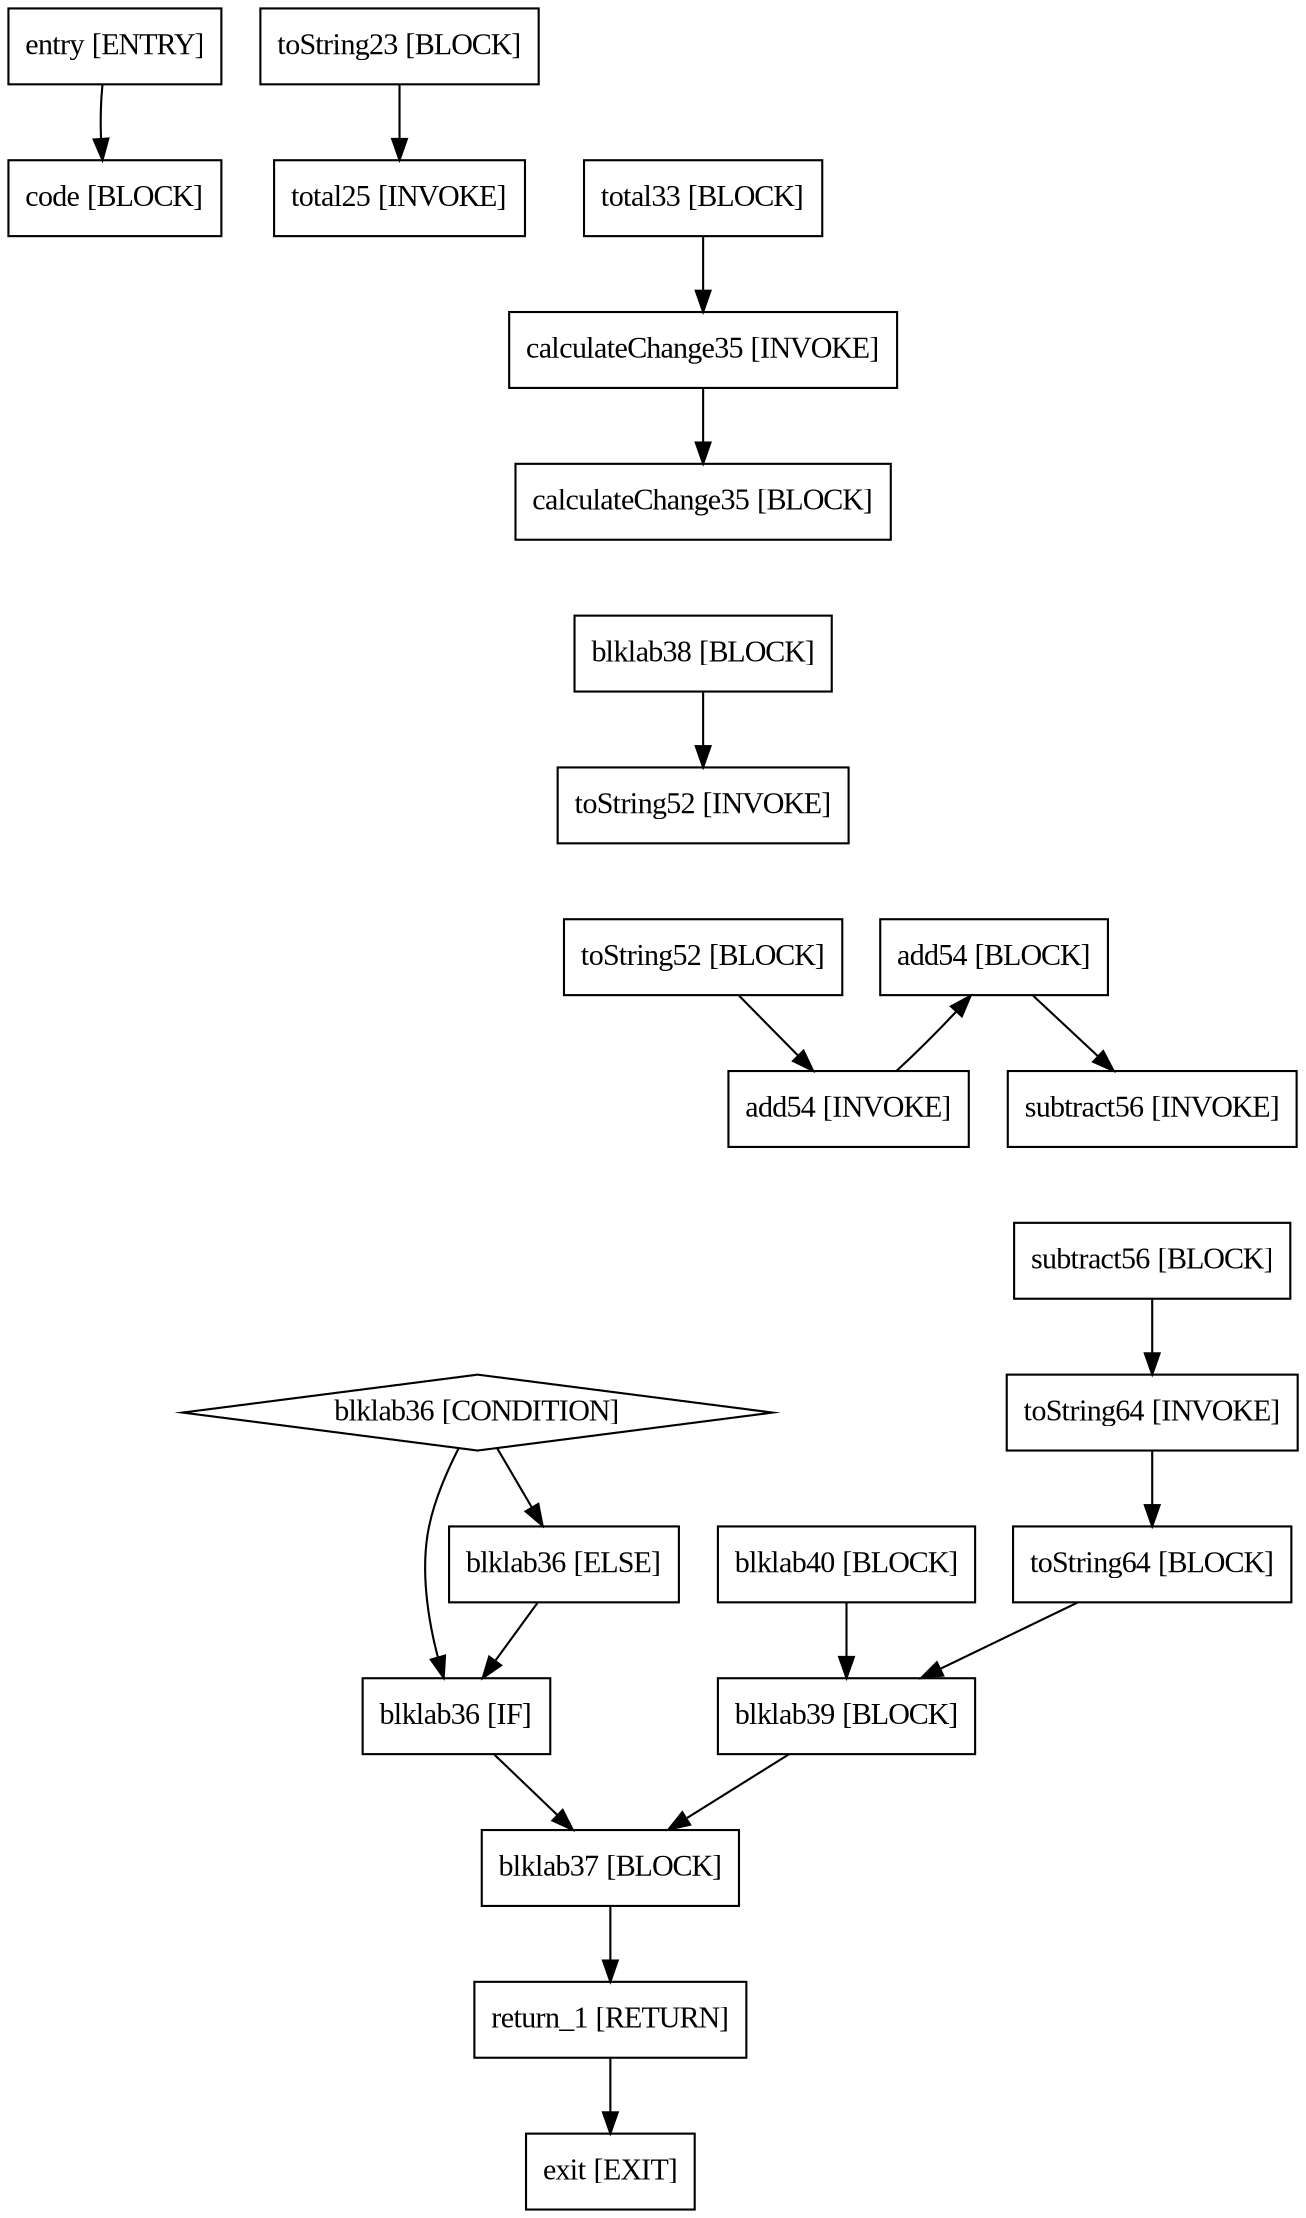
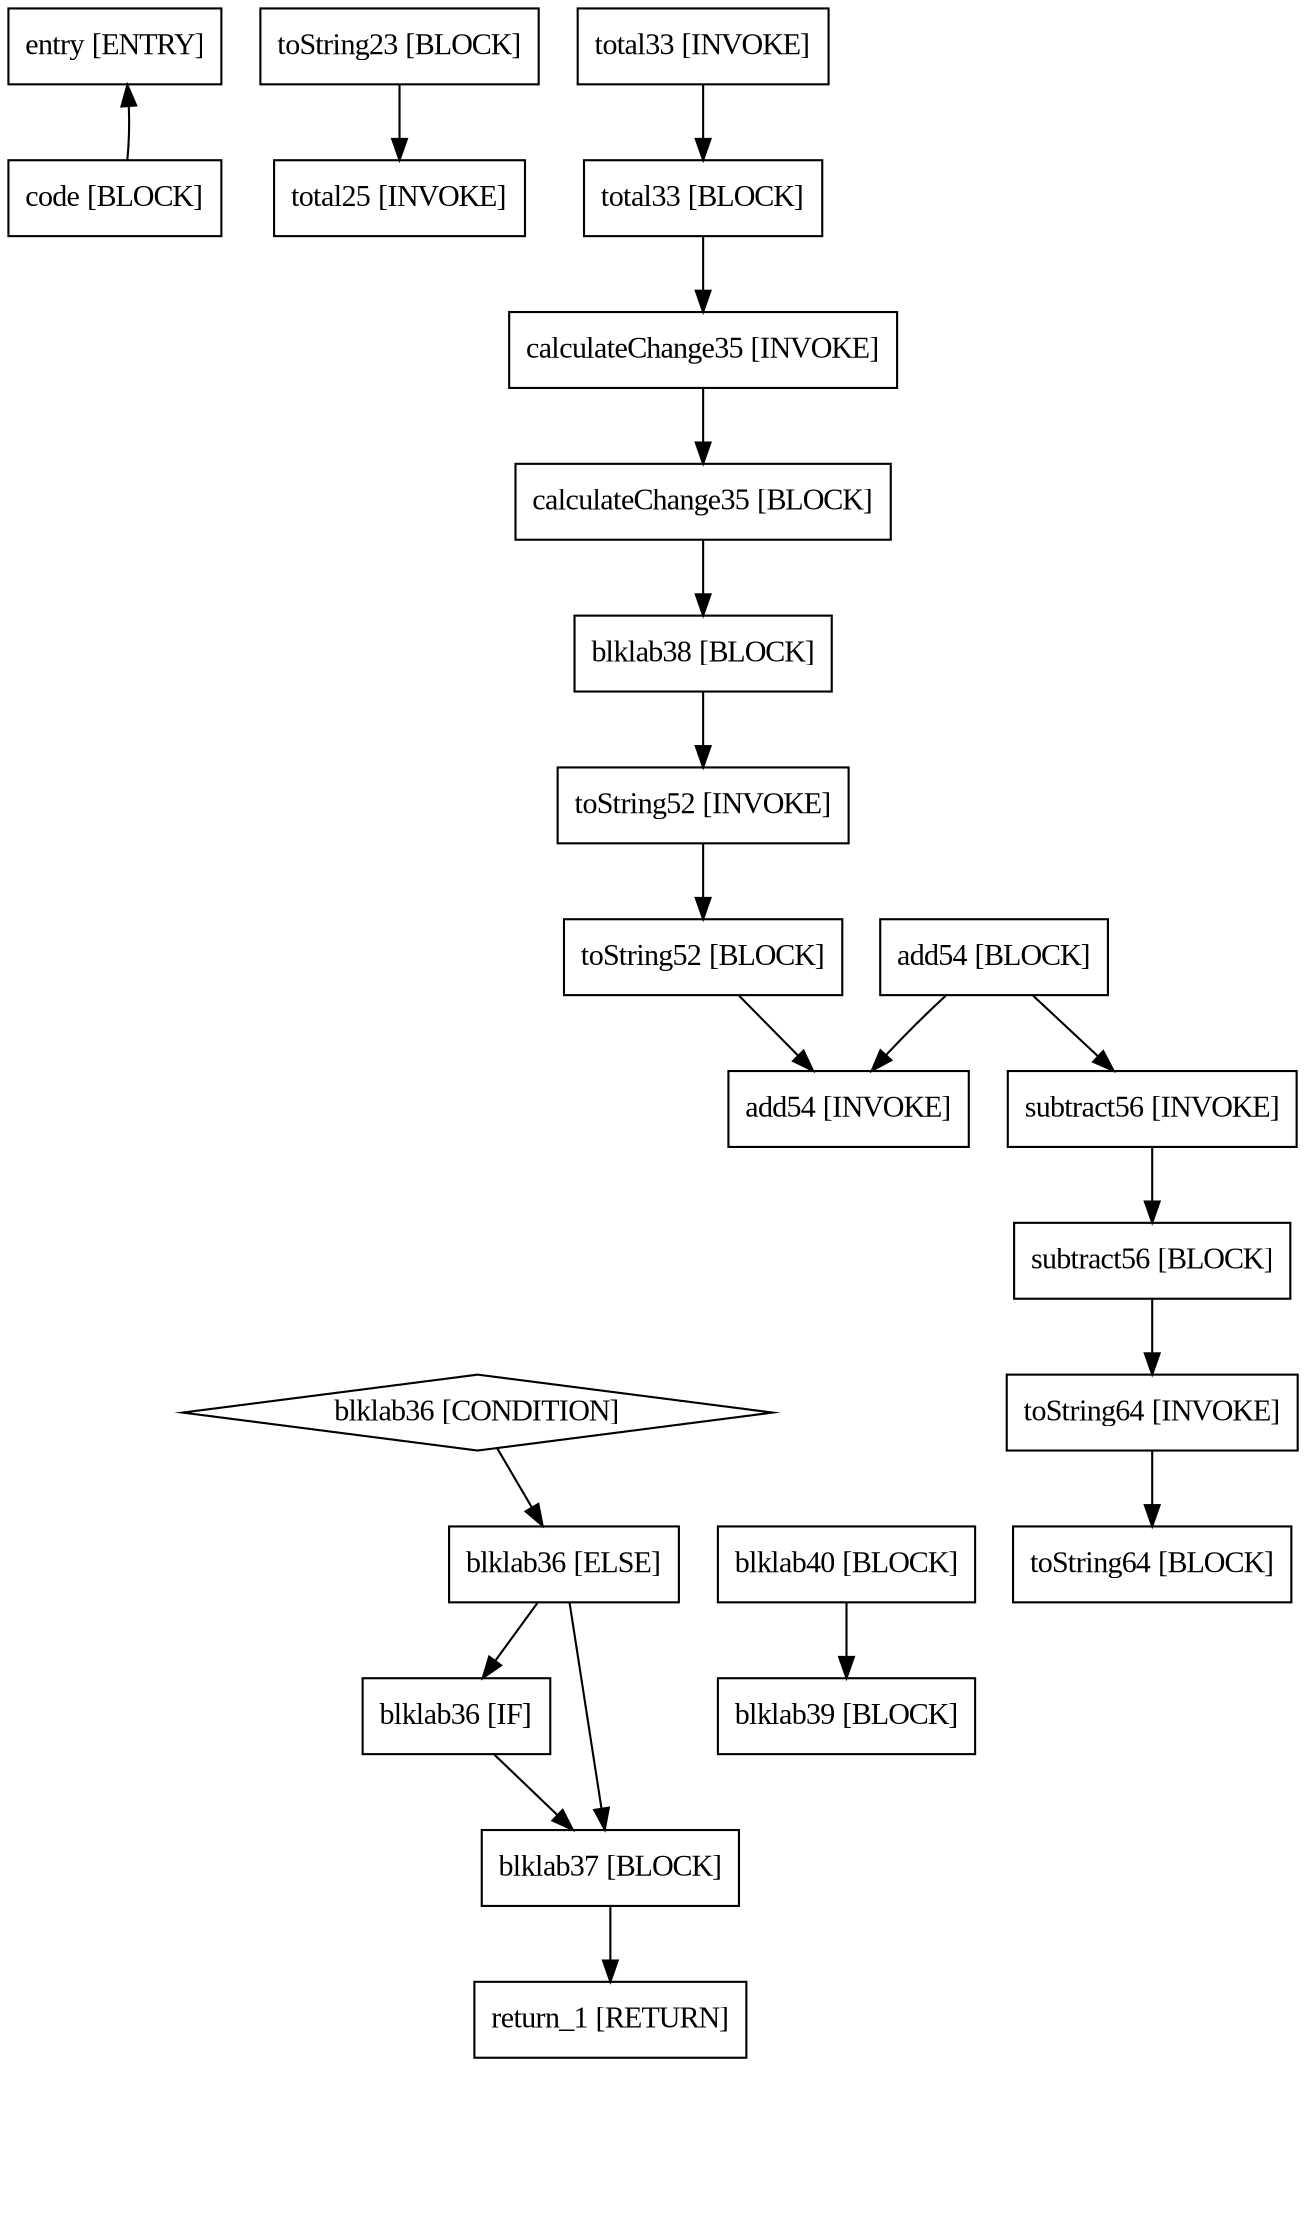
node "total33 [INVOKE]": added
edge "entry [ENTRY]" -> "code [BLOCK]": reversed
edge "calculateChange35 [BLOCK]" -> "blklab38 [BLOCK]": added
edge "toString52 [INVOKE]" -> "toString52 [BLOCK]": added
edge "add54 [INVOKE]" -> "add54 [BLOCK]": reversed
edge "subtract56 [INVOKE]" -> "subtract56 [BLOCK]": added
edge "blklab36 [CONDITION]" -> "blklab36 [IF]": removed
edge "toString64 [BLOCK]" -> "blklab39 [BLOCK]": removed
edge "blklab39 [BLOCK]" -> "blklab37 [BLOCK]": now "blklab36 [ELSE]" -> "blklab37 [BLOCK]"
node "exit [EXIT]": removed
